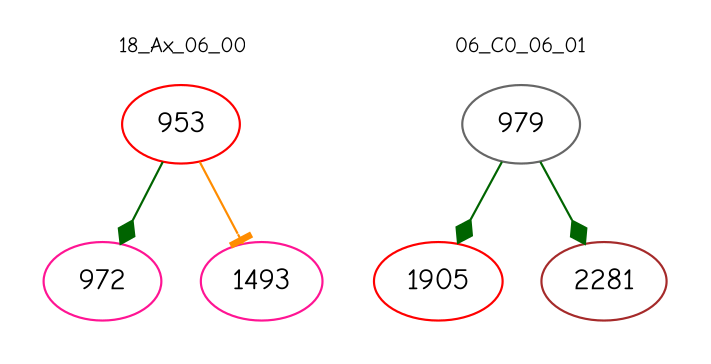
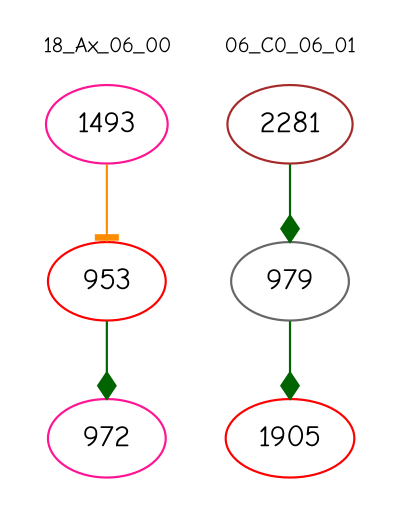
edge "979" -> "2281": reversed
edge "953" -> "1493": reversed
